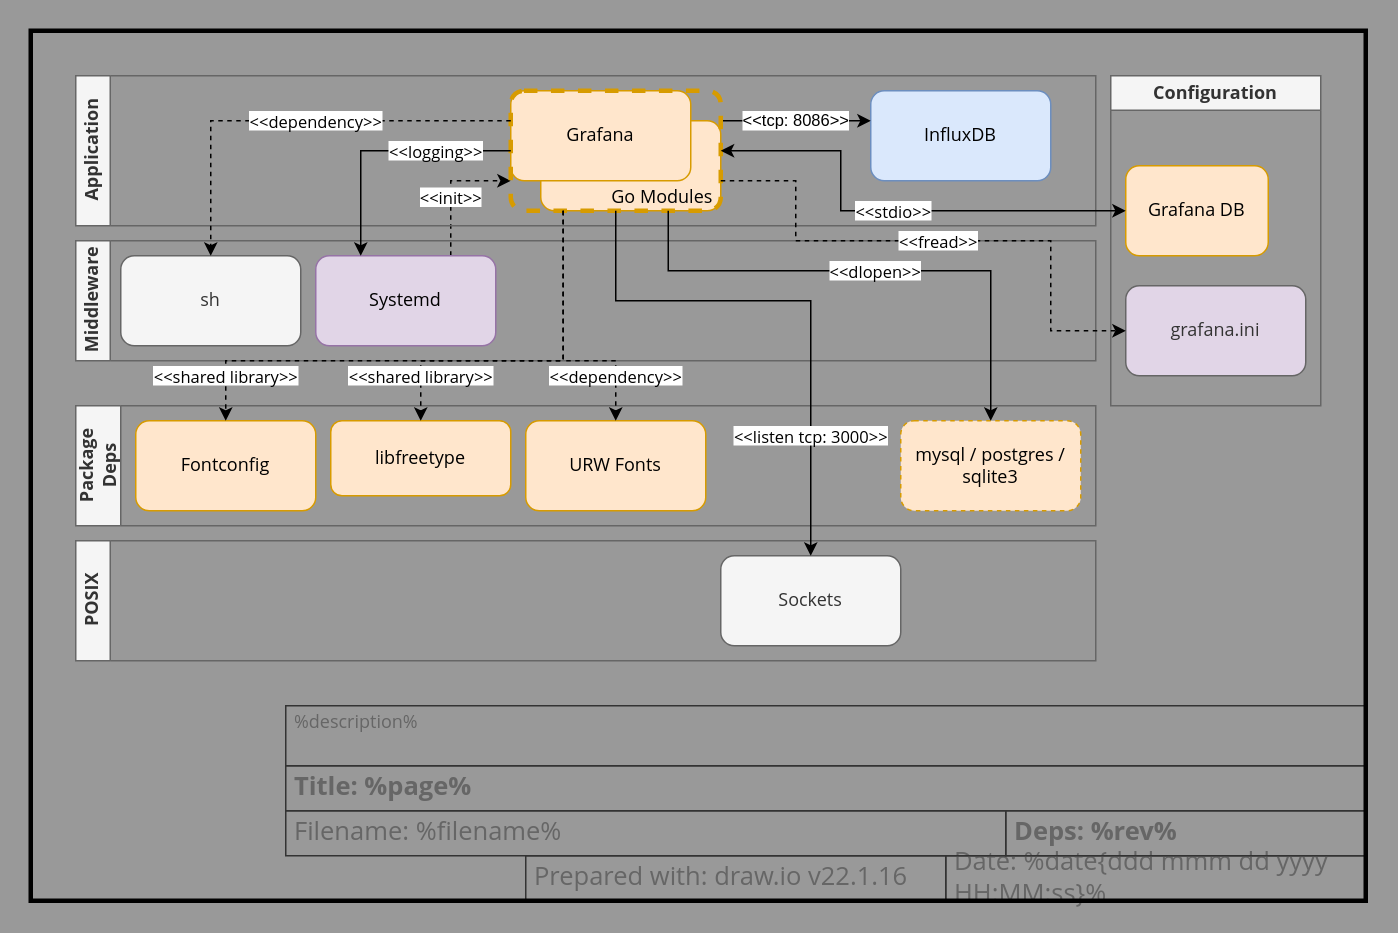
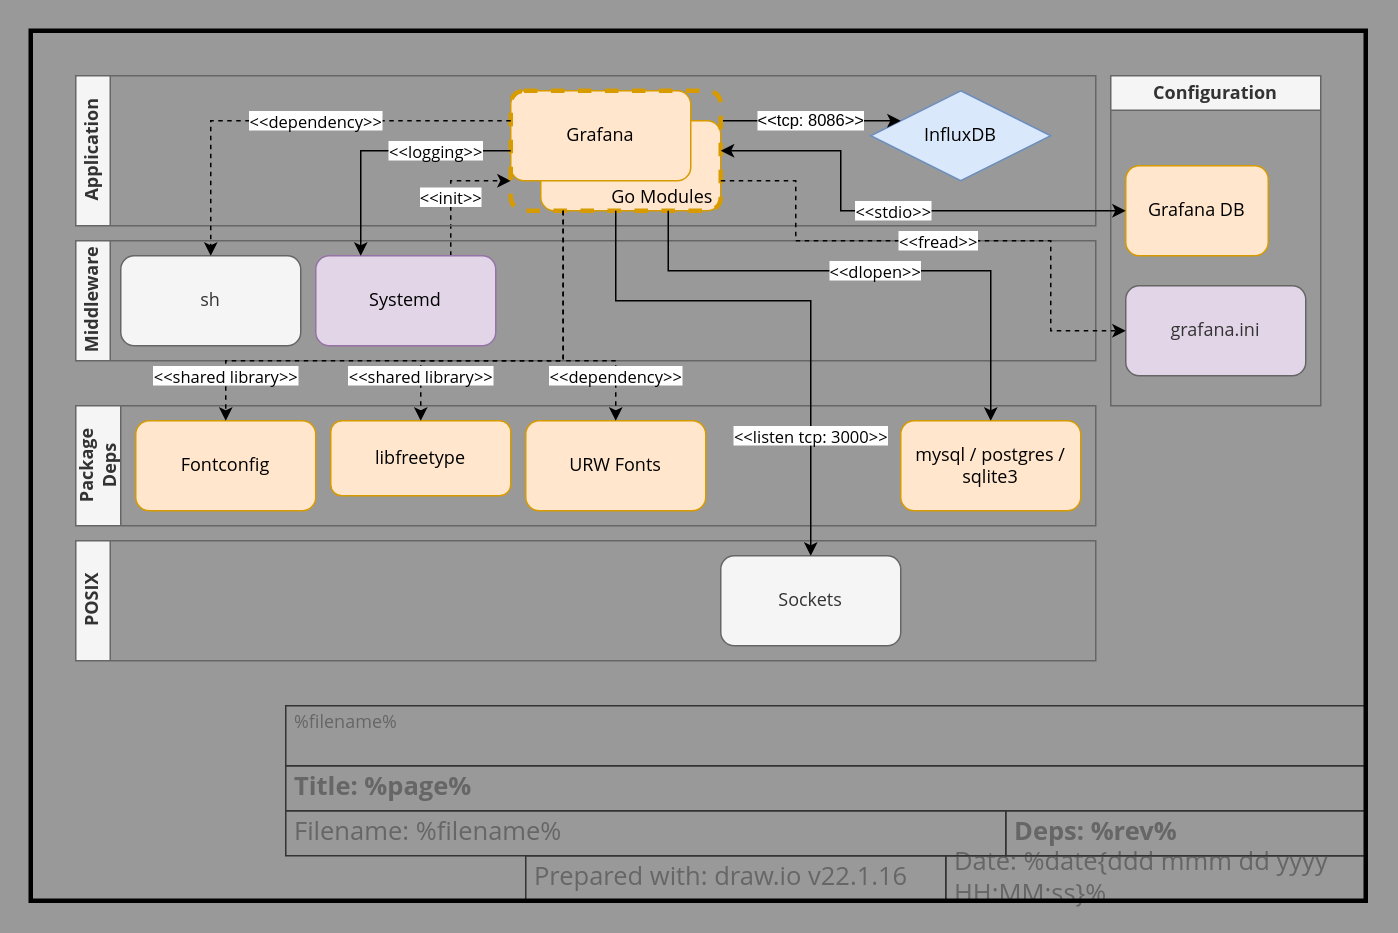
node "InfluxDB": shape rounded rectangle -> diamond
node "mysql / postgres / sqlite3": style dashed -> solid
node "%description%": label "%description%" -> "%filename%"
